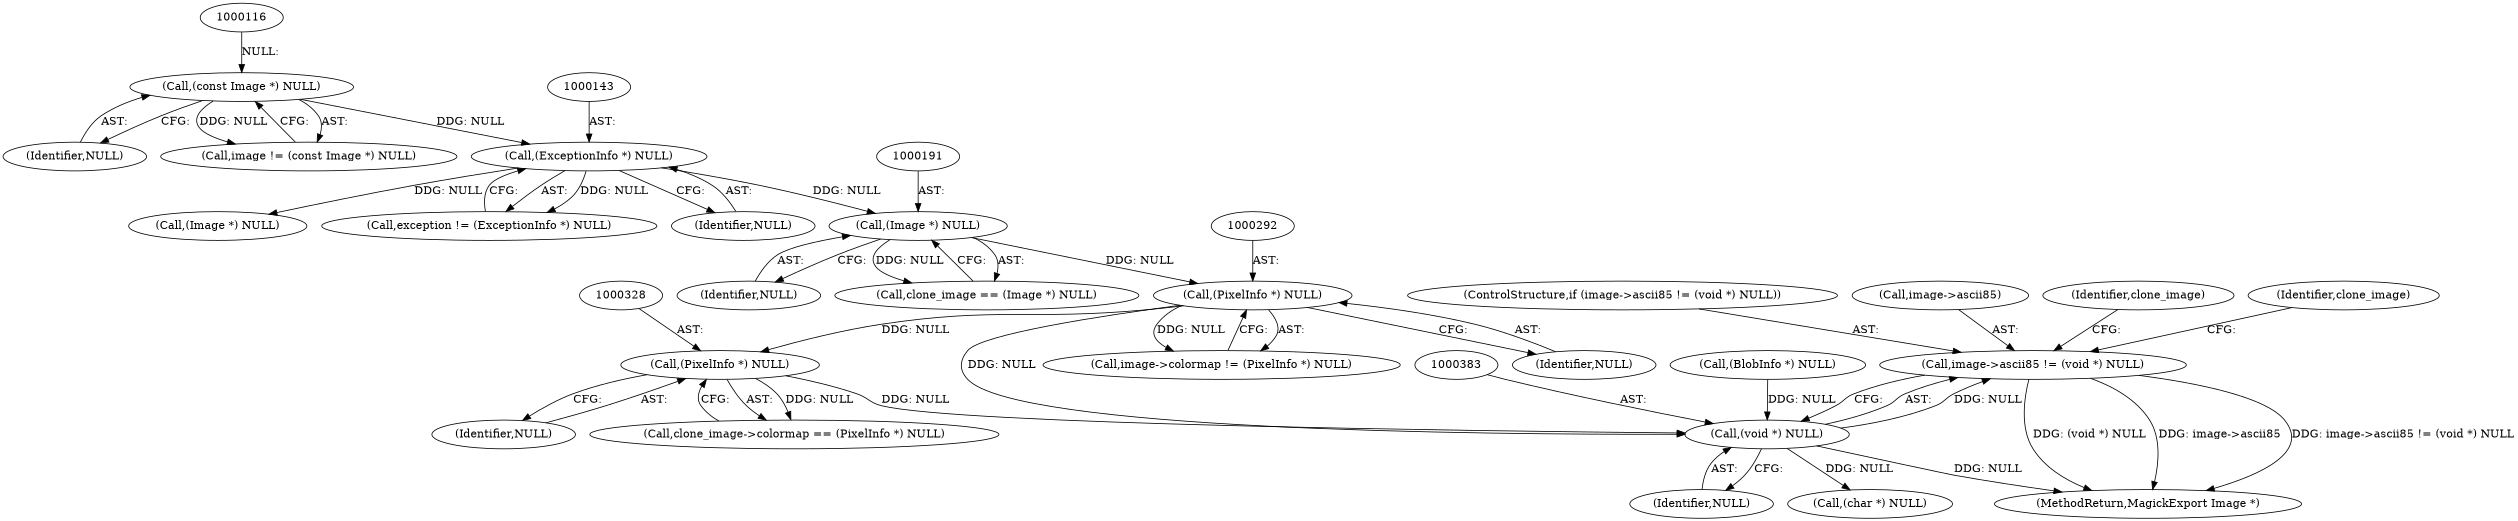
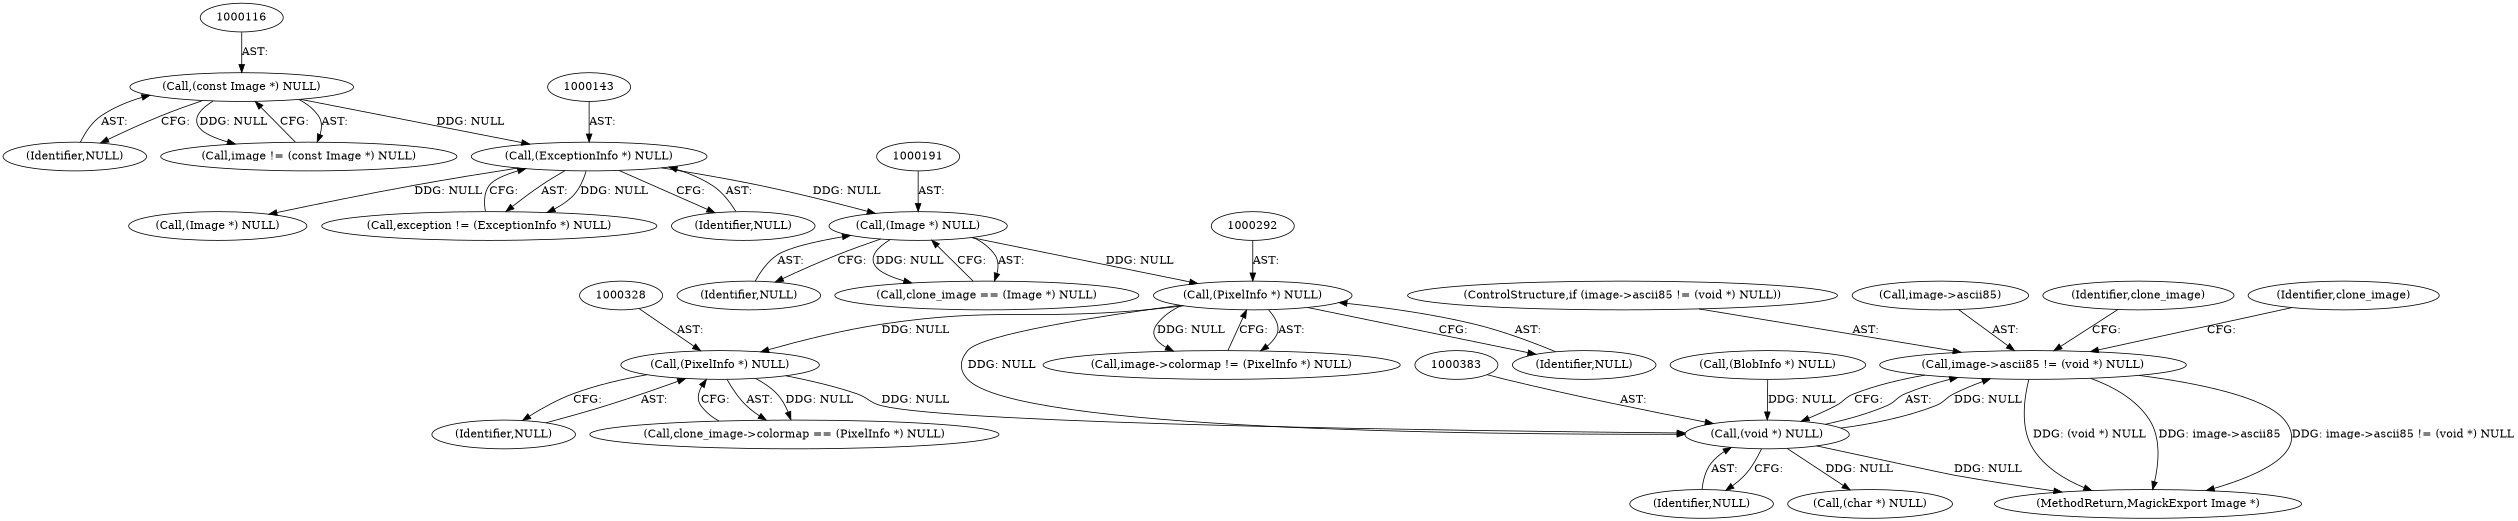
edge "1000116" -> "(Call,(const Image *) NULL)": label "NULL: " -> "AST: "
